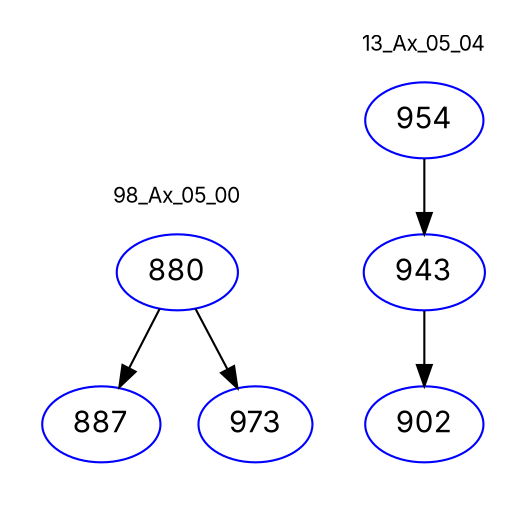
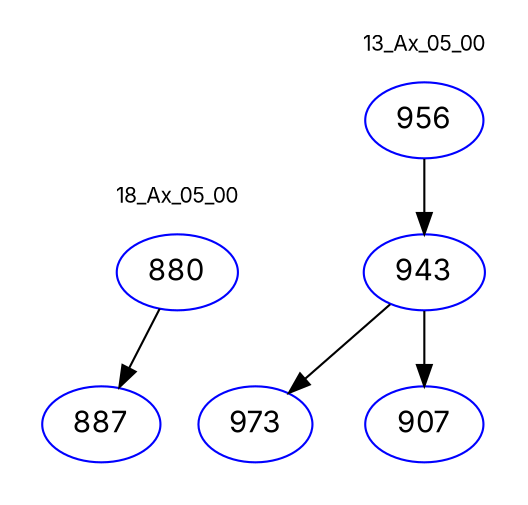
cluster "13_Ax_05_04": label "13_Ax_05_04" -> "13_Ax_05_00"
node "954": label "954" -> "956"
cluster "98_Ax_05_00": label "98_Ax_05_00" -> "18_Ax_05_00"
edge "880" -> "973": now "943" -> "973"
node "902": label "902" -> "907"
